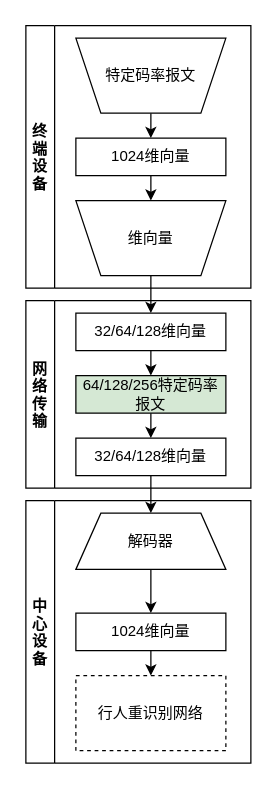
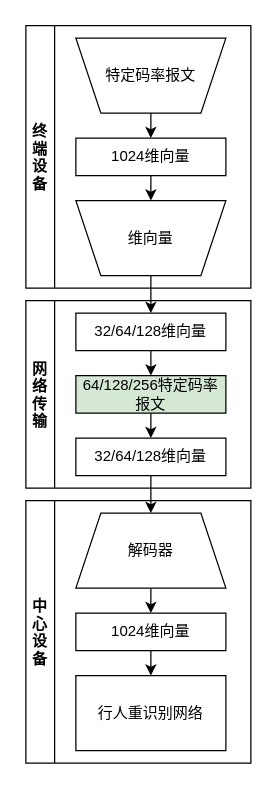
node "解码器": size 150x56 -> 150x75
node "行人重识别网络": style dashed -> solid
